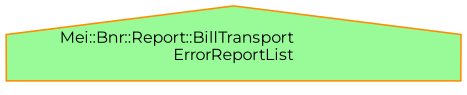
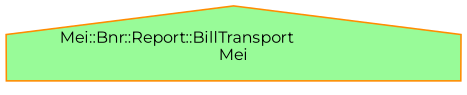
node "Mei::Bnr::Report::BillTransport ErrorReportList": label "Mei::Bnr::Report::BillTransport ErrorReportList" -> "Mei::Bnr::Report::BillTransport Mei"
